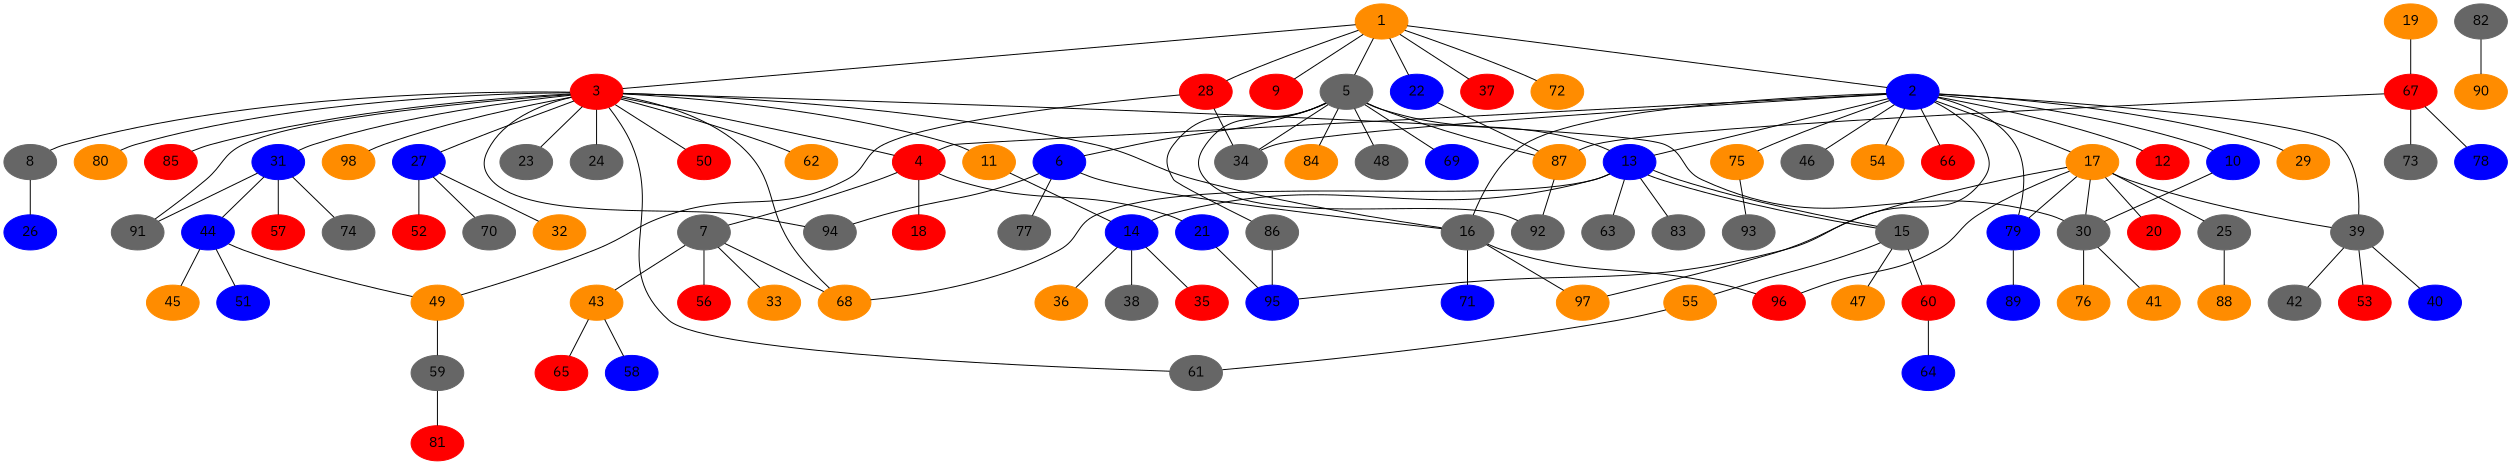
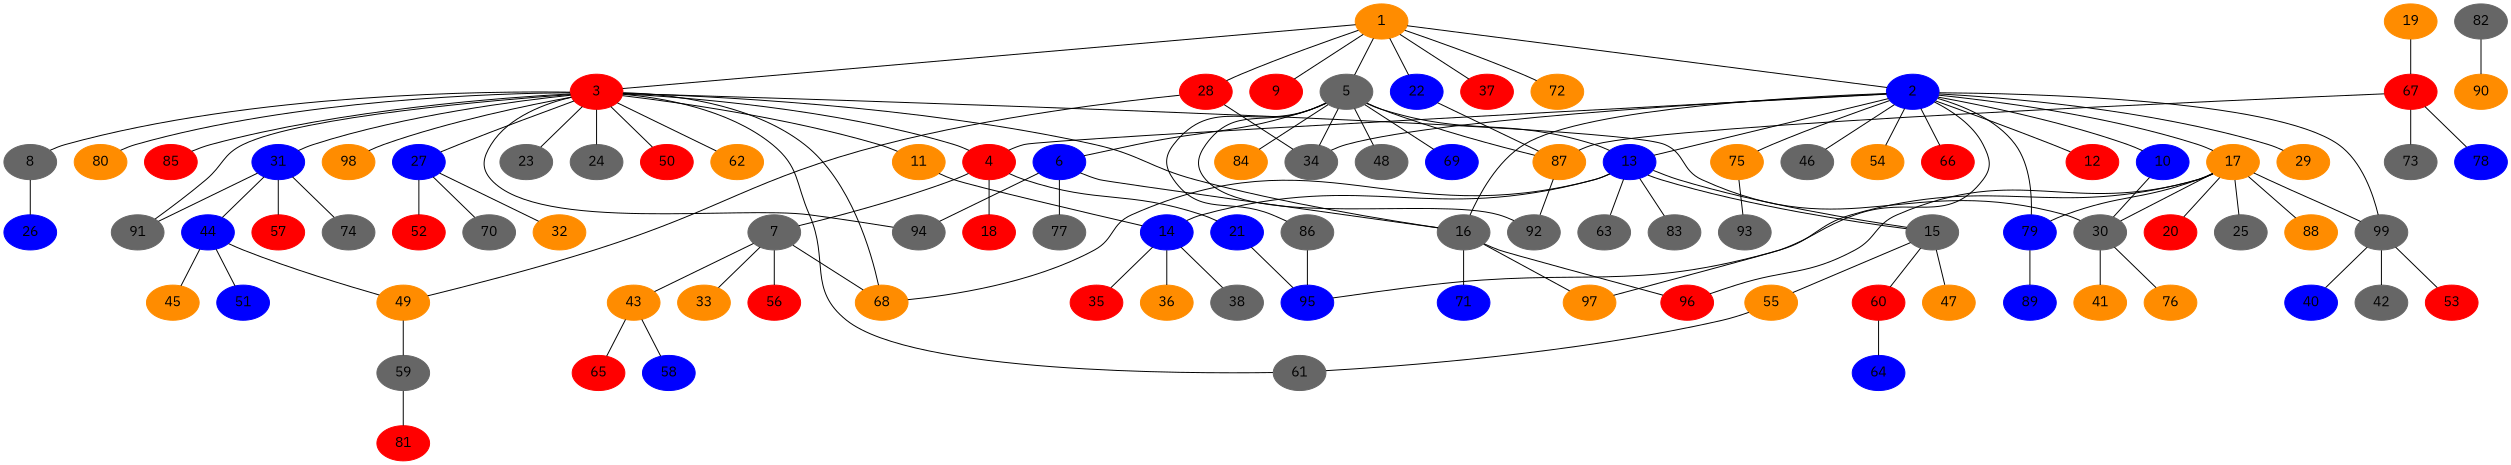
node "39": label "39" -> "99"
edge "25" -- "88": now "17" -- "88"
